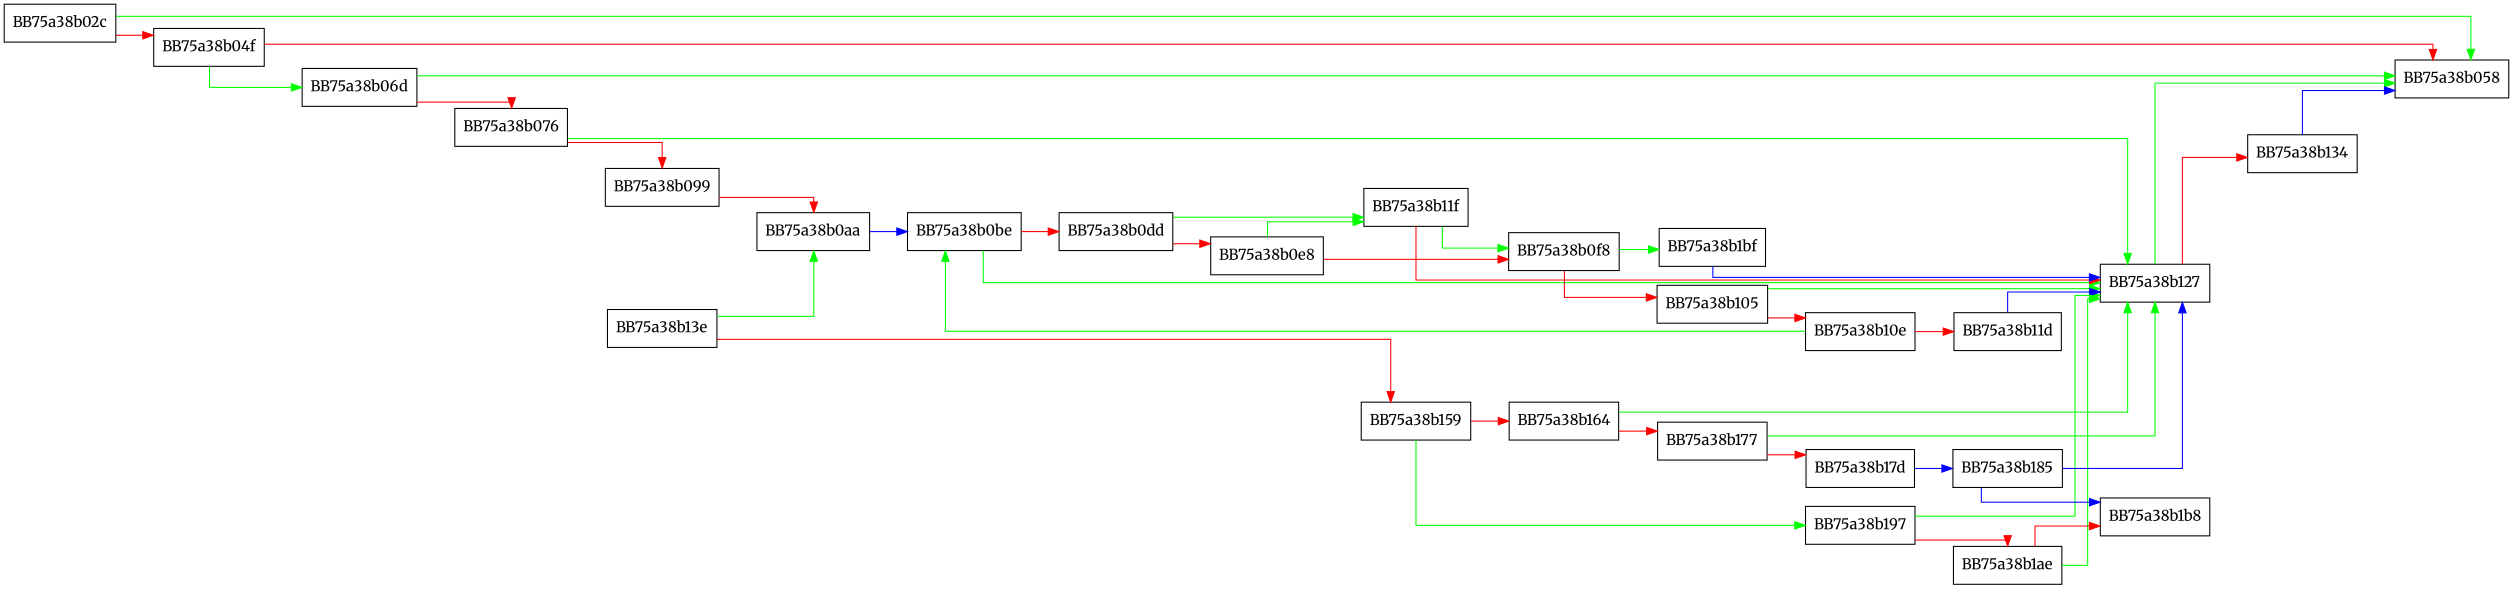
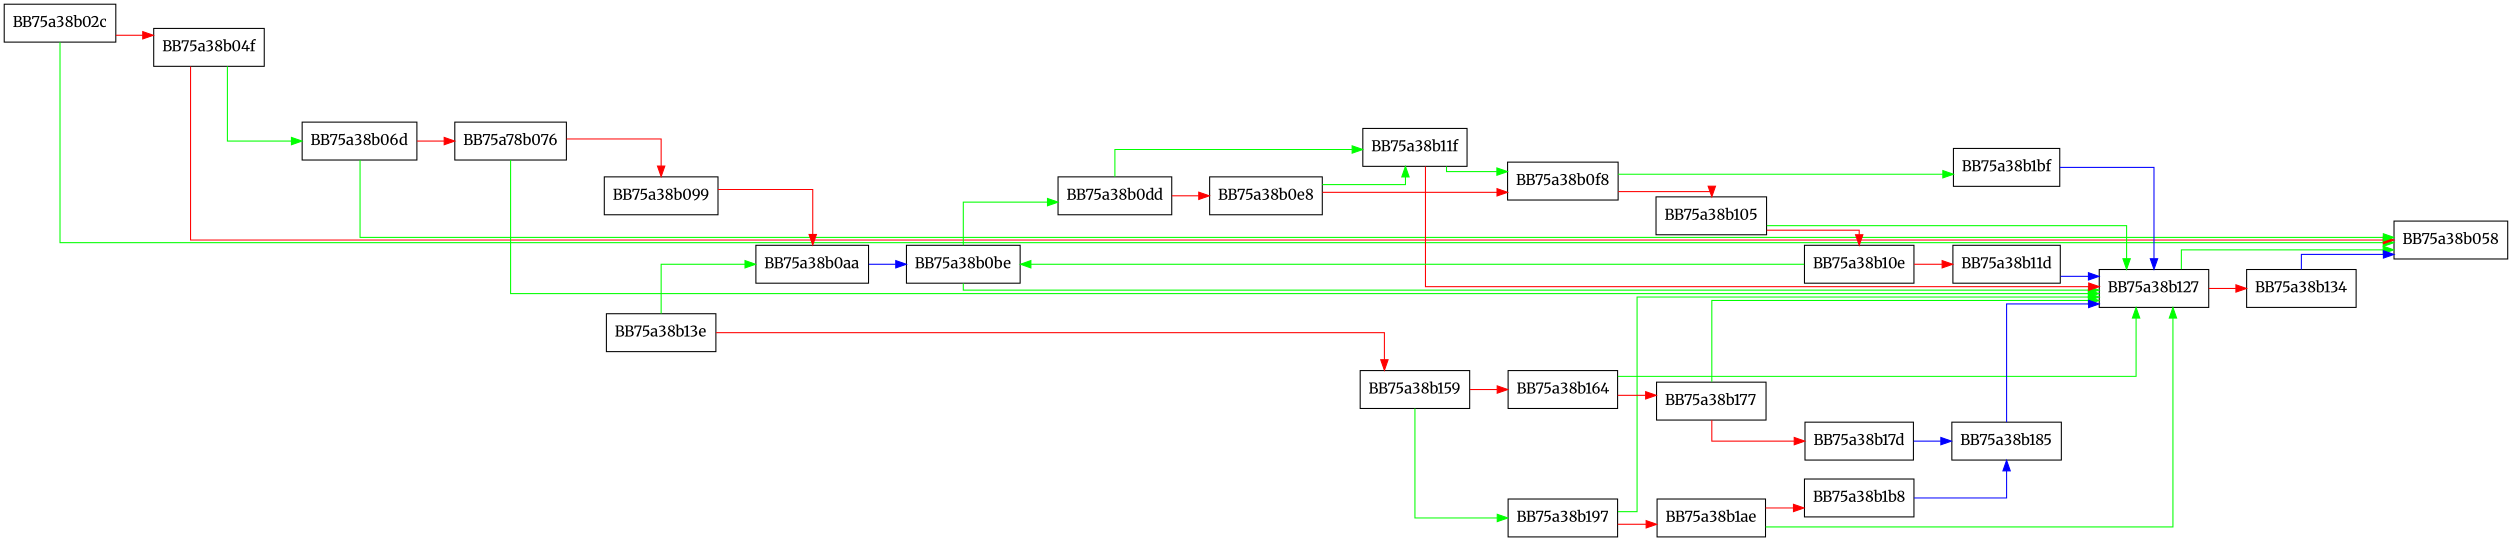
node "BB75a38b076": label "BB75a38b076" -> "BB75a78b076"
edge "BB75a38b0be" -> "BB75a38b0dd": color red -> green
edge "BB75a38b185" -> "BB75a38b1b8": reversed
